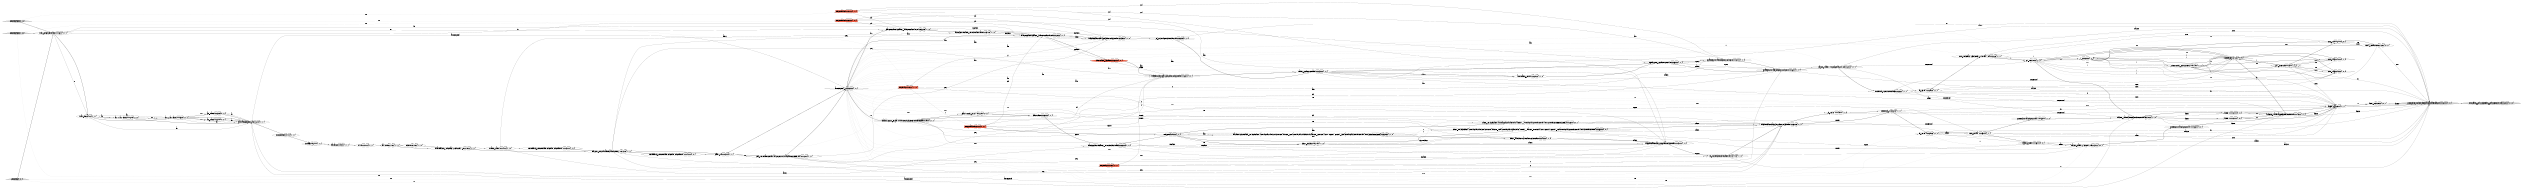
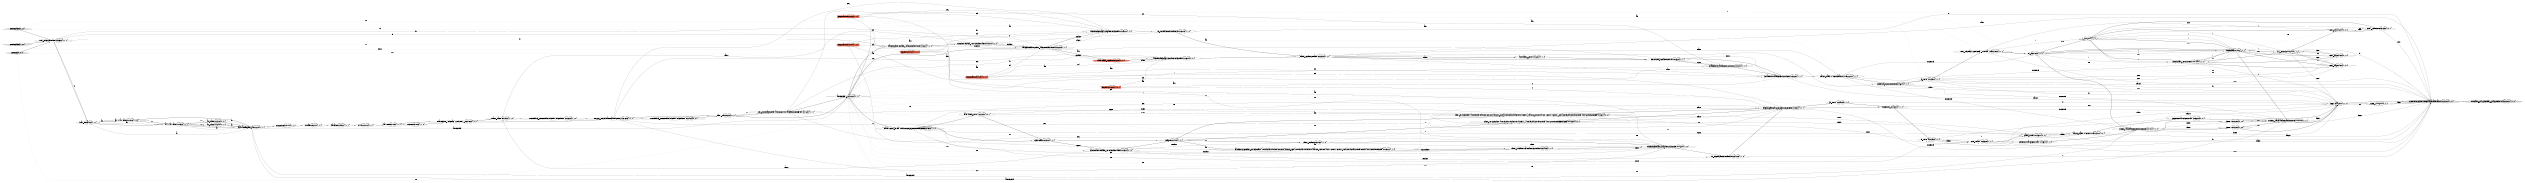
edge "QueryCommand cmd@@@2@@@['0', '0', '1']" -> "!needScores@@@24@@@['1', '1', '1']": now "Collector collector@@@23@@@['1', '1', '1']" -> "!needScores@@@24@@@['1', '1', '1']"
edge "getDocListAndSetNC['1', '0', '0']" -> "QueryResult qr@@@2@@@['1', '1', '0']": label "true" -> "topDocs"
